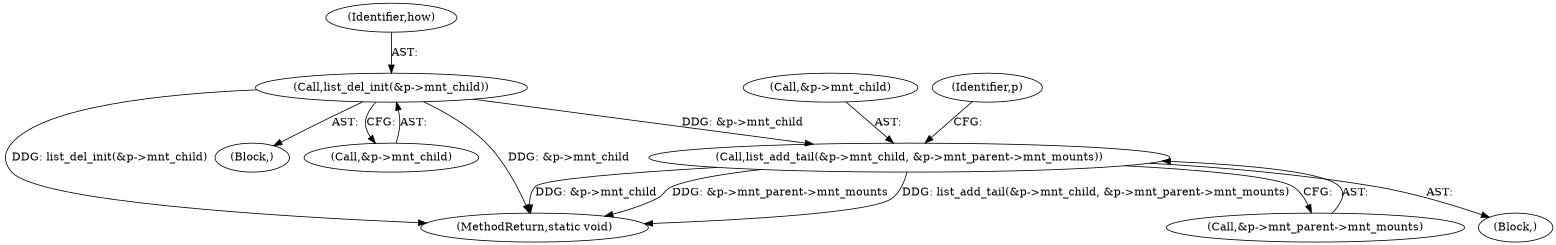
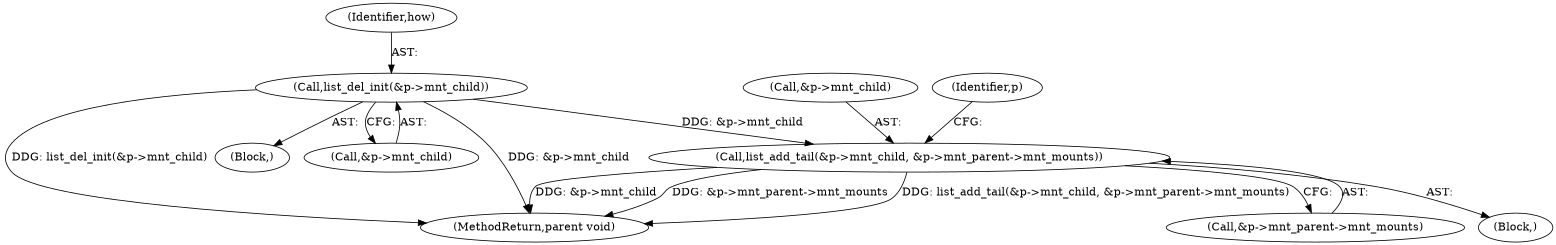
node "(MethodReturn,static void)": label "(MethodReturn,static void)" -> "(MethodReturn,parent void)"
